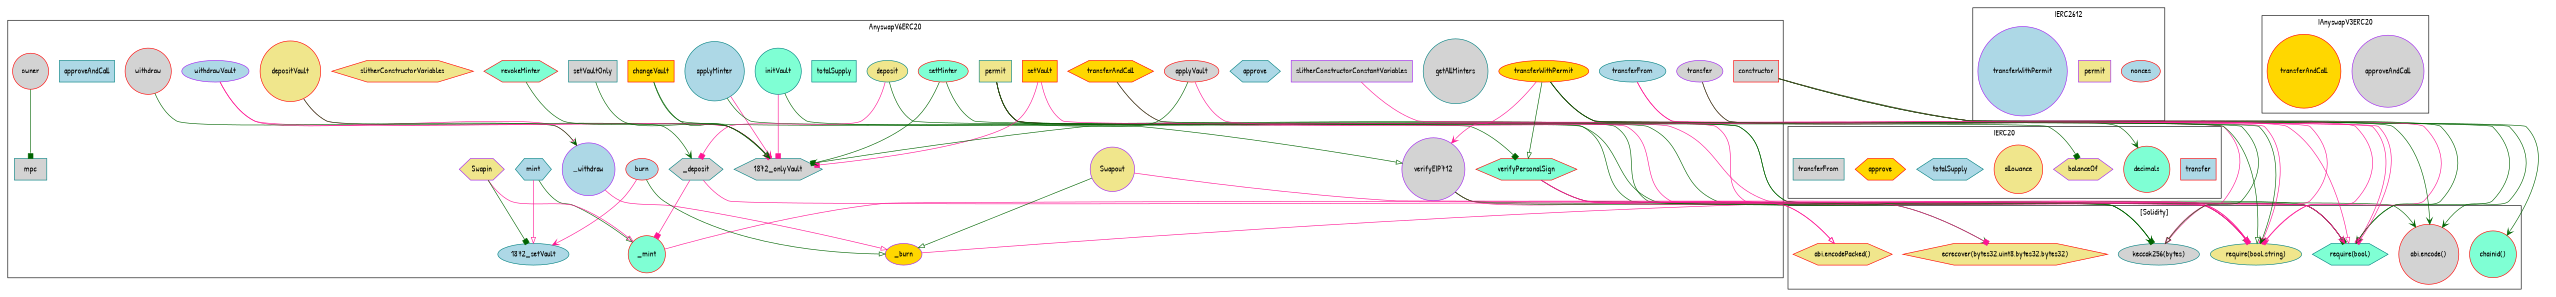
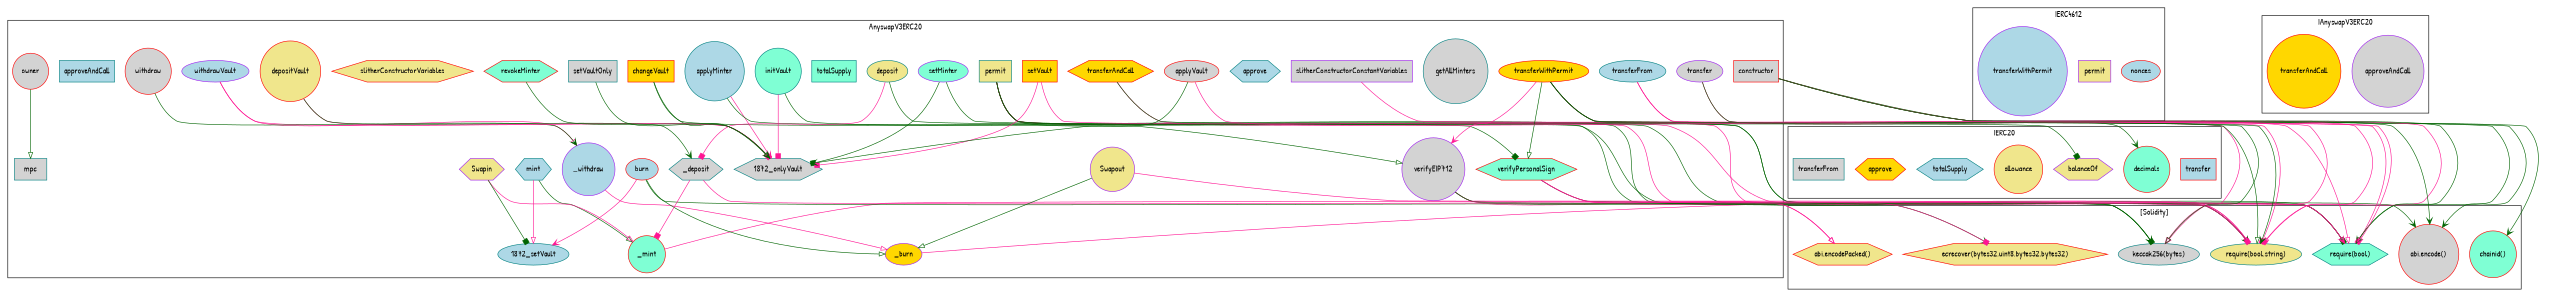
cluster "IERC2612": label "IERC2612" -> "IERC4612"
cluster "AnyswapV6ERC20": label "AnyswapV6ERC20" -> "AnyswapV3ERC20"
node "setMinter": color red -> purple
edge "owner" -> "mpc": arrowhead box -> onormal
edge "burn" -> "require(bool,string)": added
